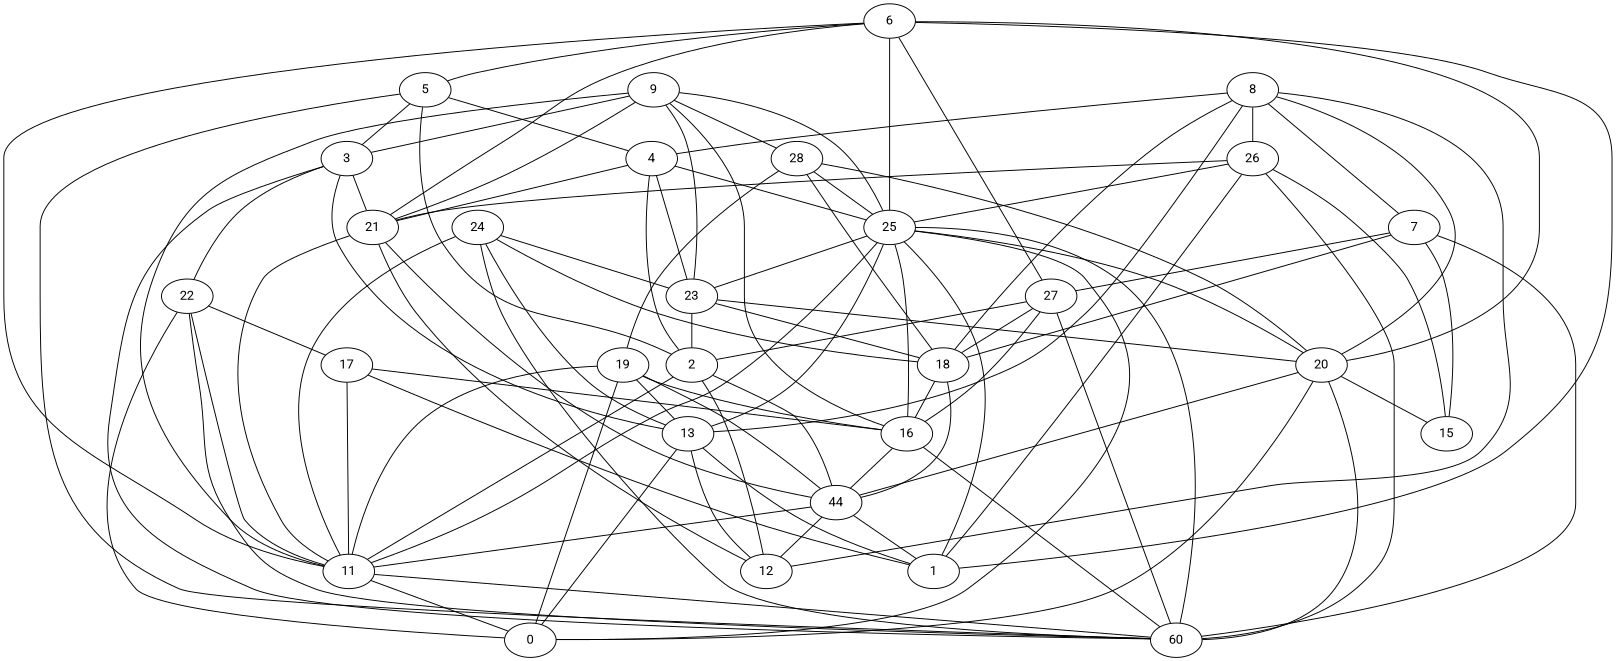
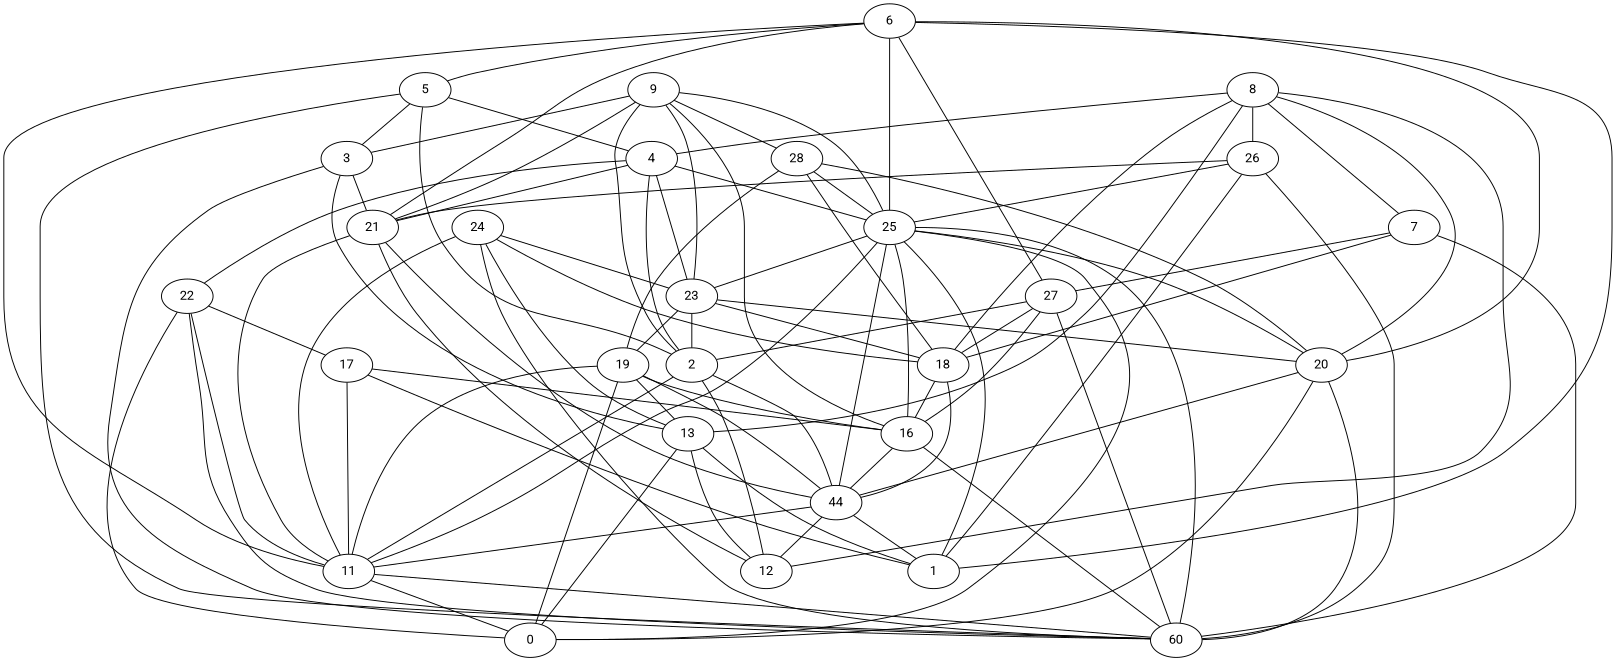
edge "9" -- "11": now "9" -- "2"
edge "3" -- "22": now "4" -- "22"
edge "23" -- "19": added
edge "25" -- "13": now "25" -- "44"
node "15": removed
